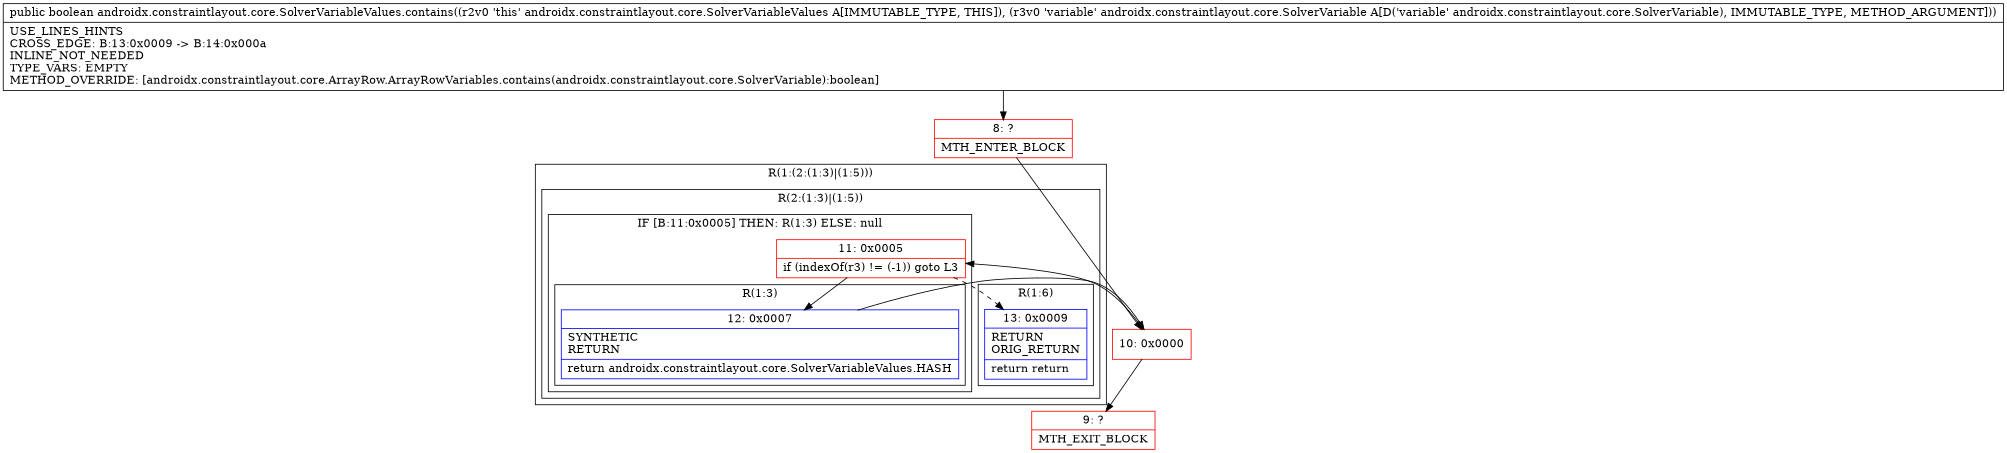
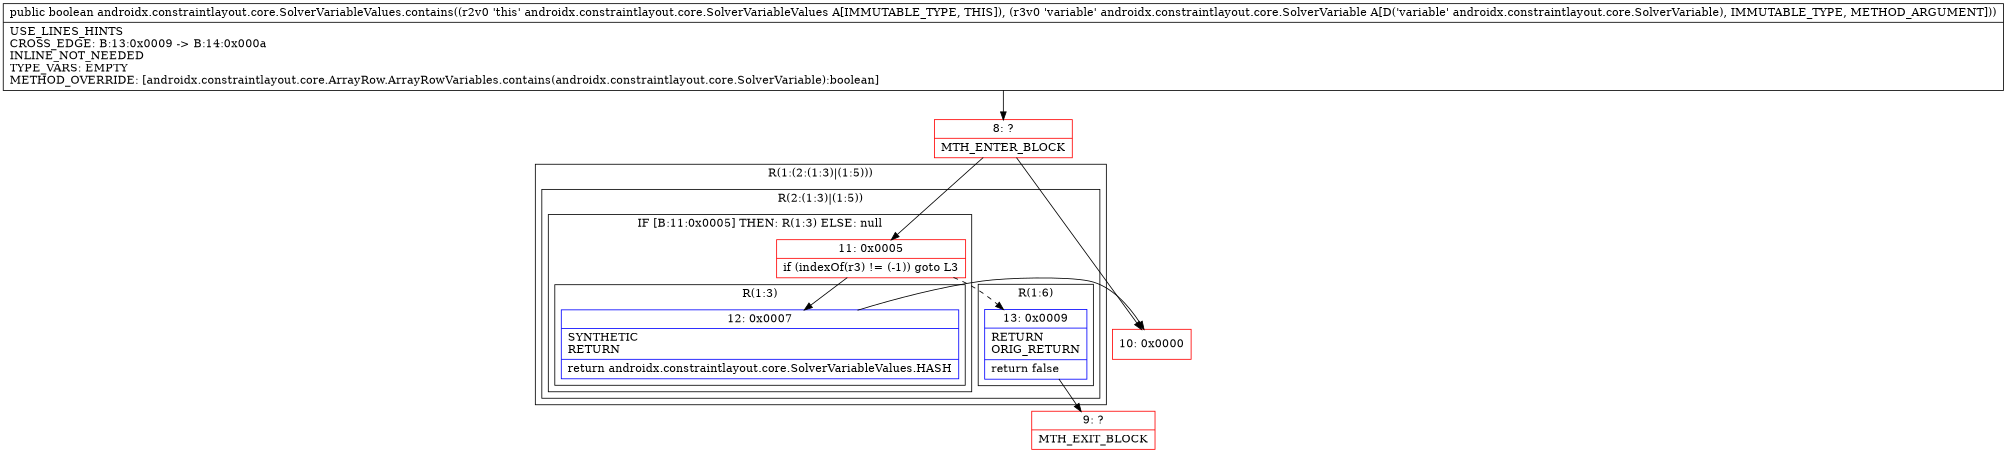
edge "10: 0x0000" -> "11: 0x0005": now "8: ?" -> "11: 0x0005"
node "13: 0x0009": text "return return" -> "return false"
edge "10: 0x0000" -> "9: ?": now "13: 0x0009" -> "9: ?"
